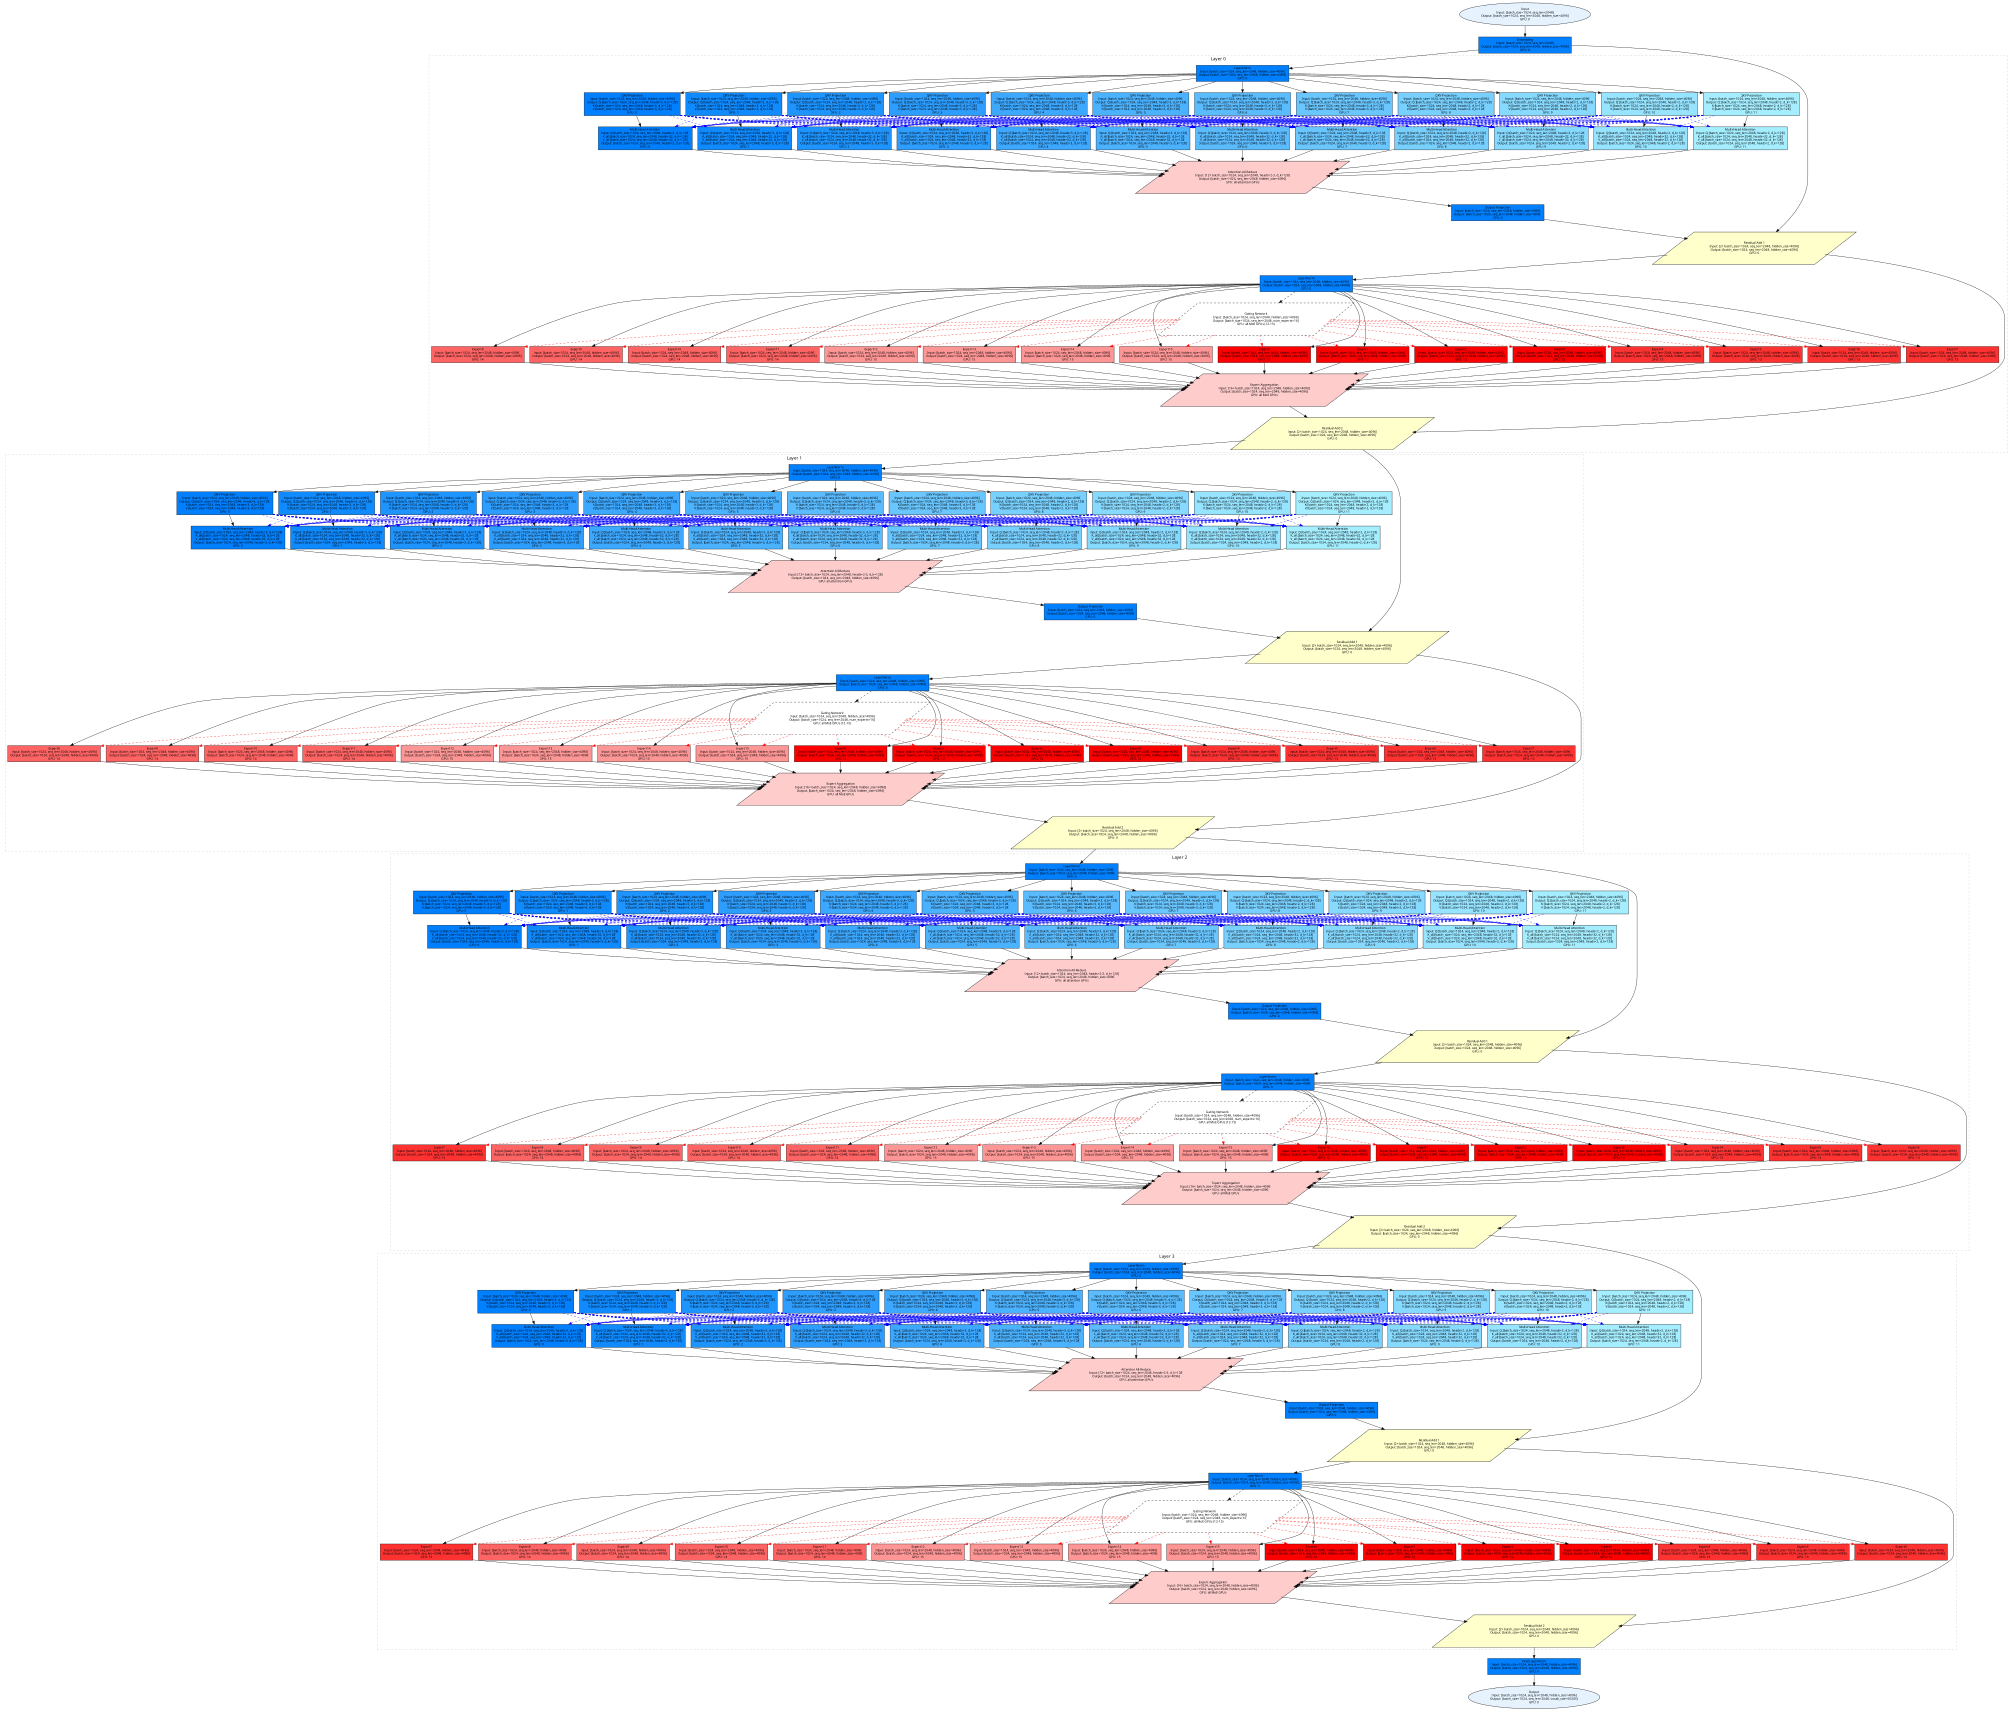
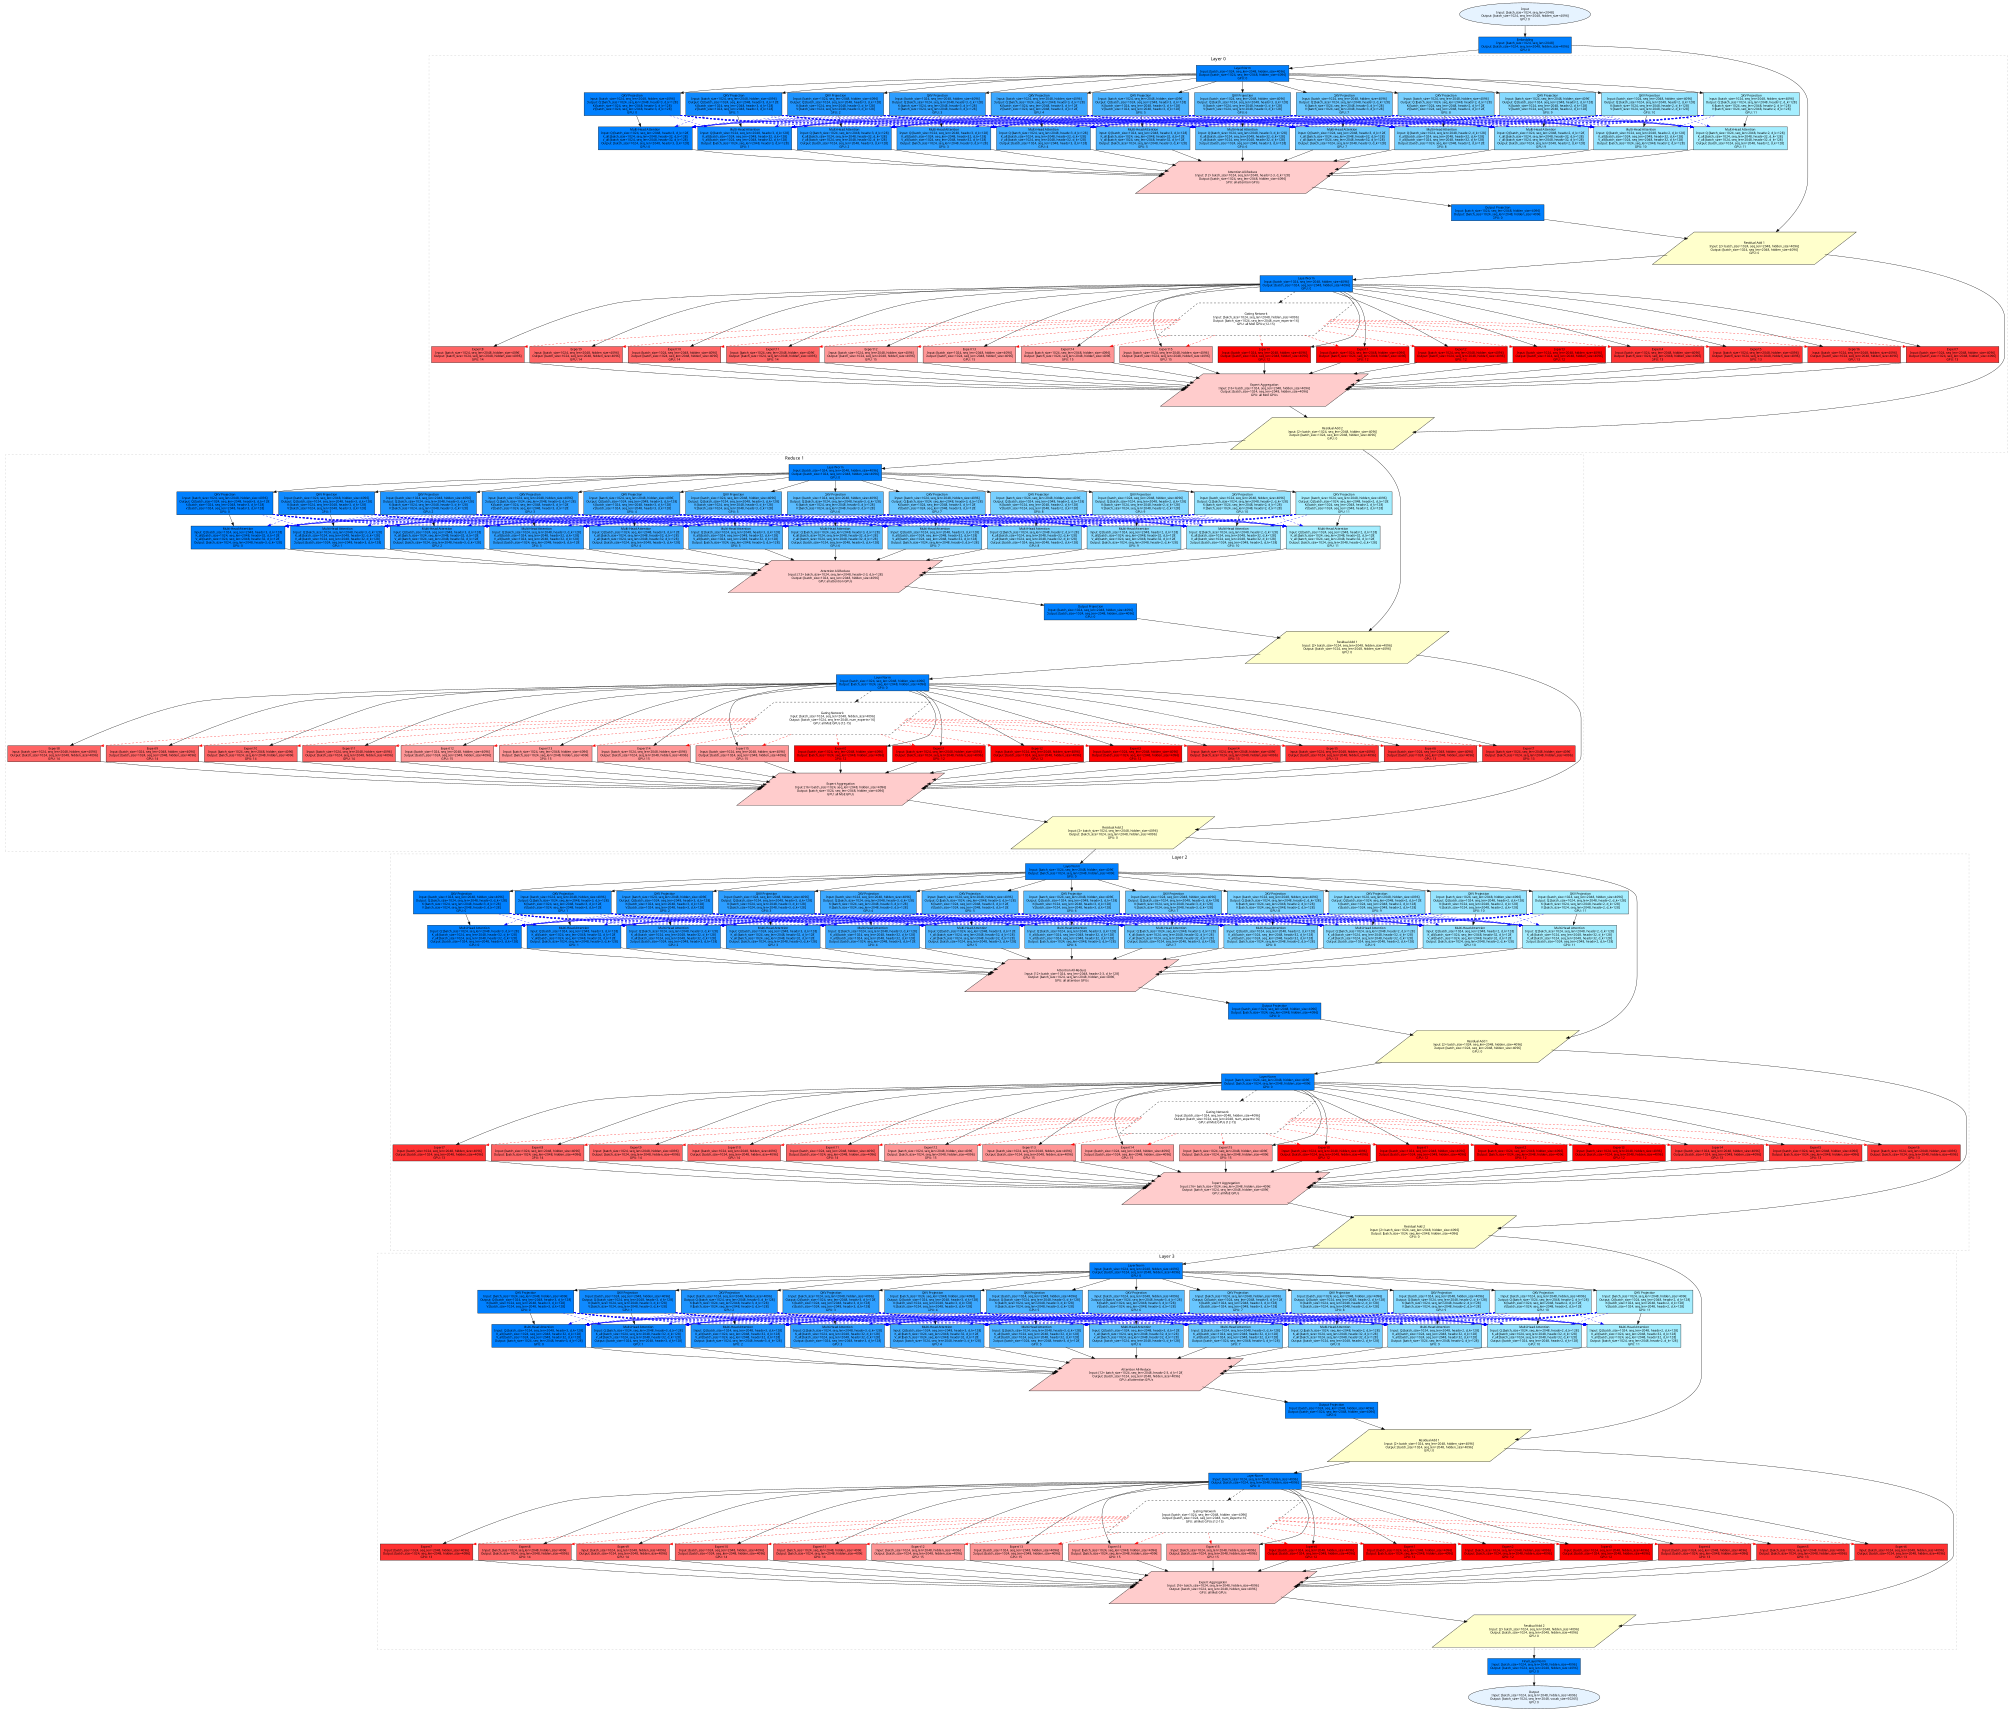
cluster "Layer 1": label "Layer 1" -> "Reduce 1"
